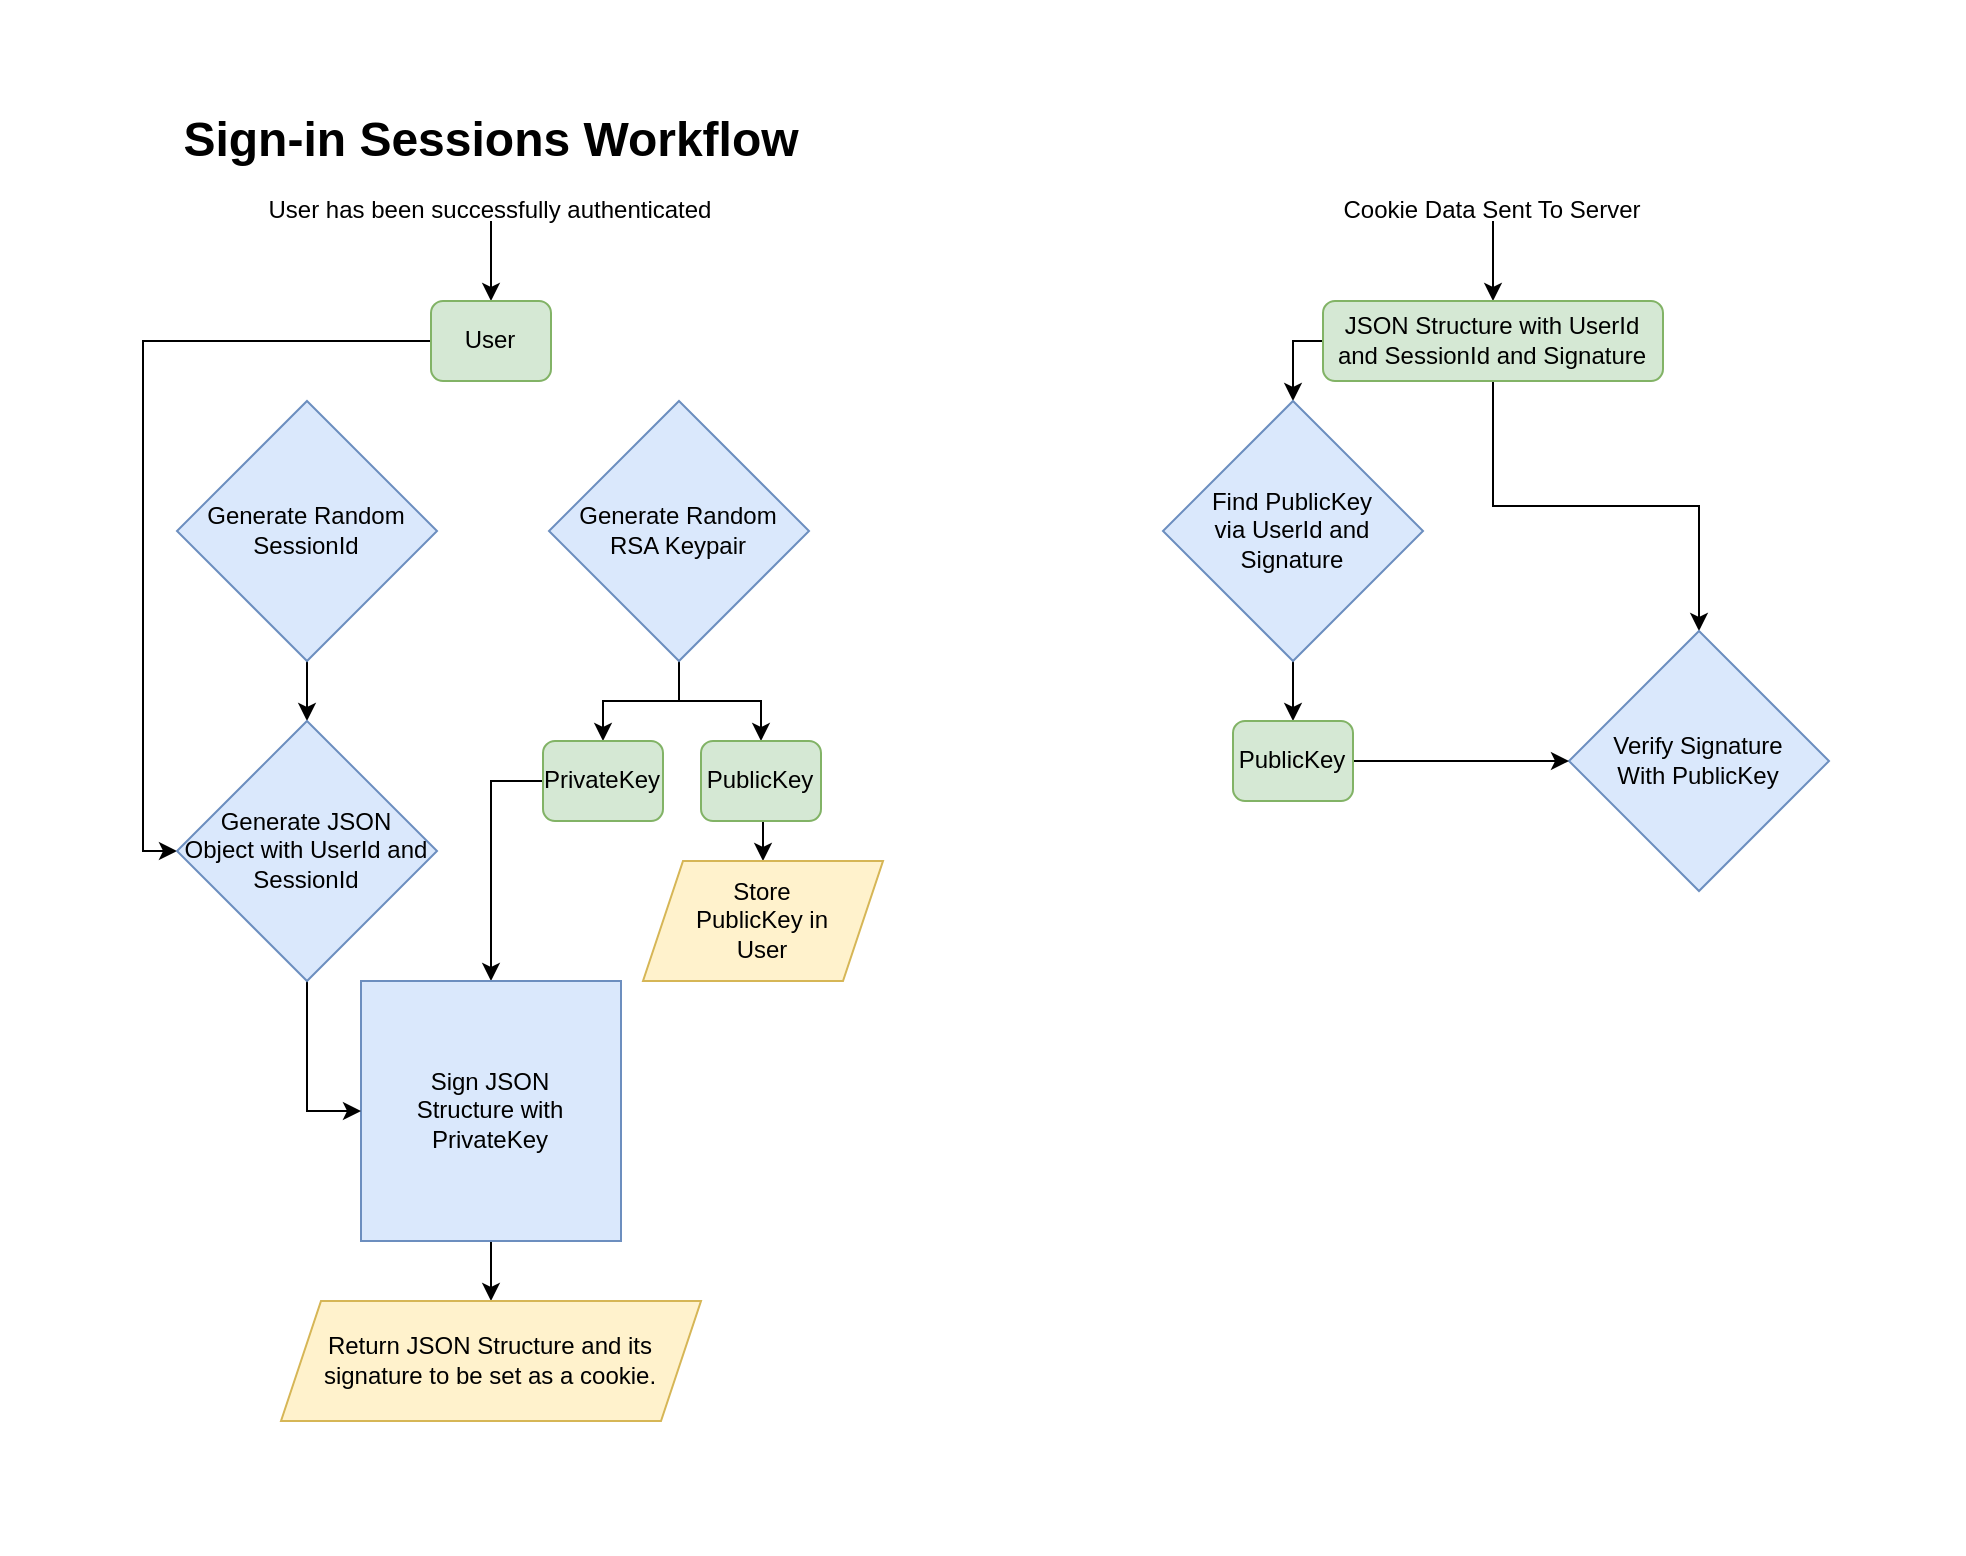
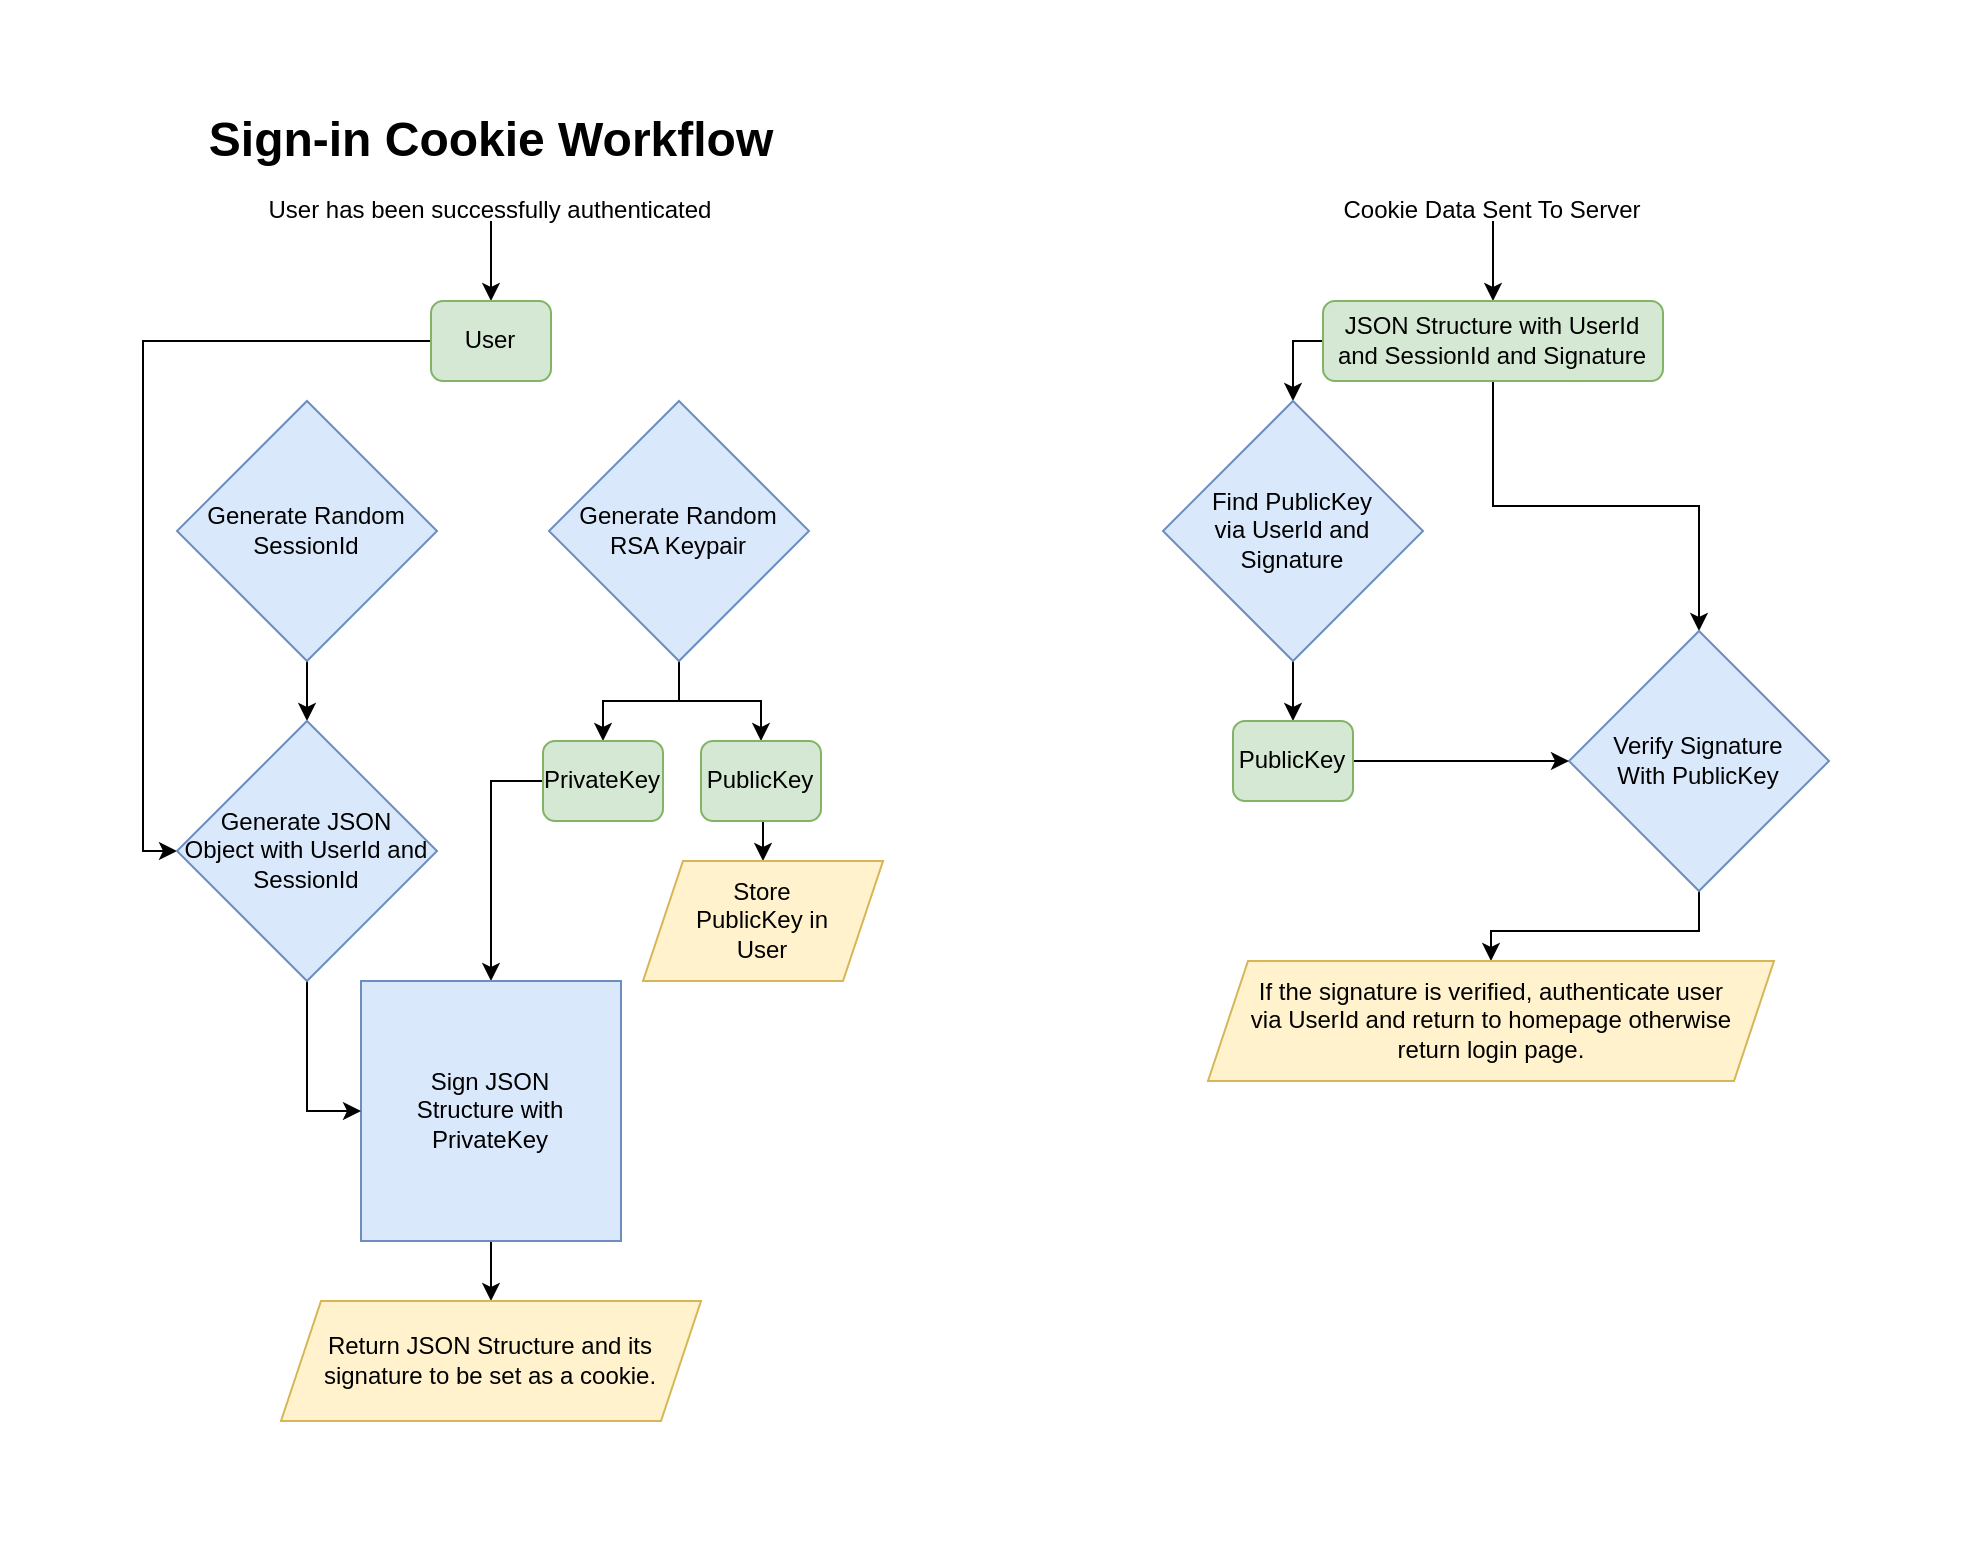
node "Sign-in Sessions Workflow": label "Sign-in Sessions Workflow" -> "Sign-in Cookie Workflow"
edge "Verify Signature With PublicKey" -> "If the signature is verified, authenticate user via UserId and return to homepage otherwise return login page.": added
node "If the signature is verified, authenticate user via UserId and return to homepage otherwise return login page.": added
